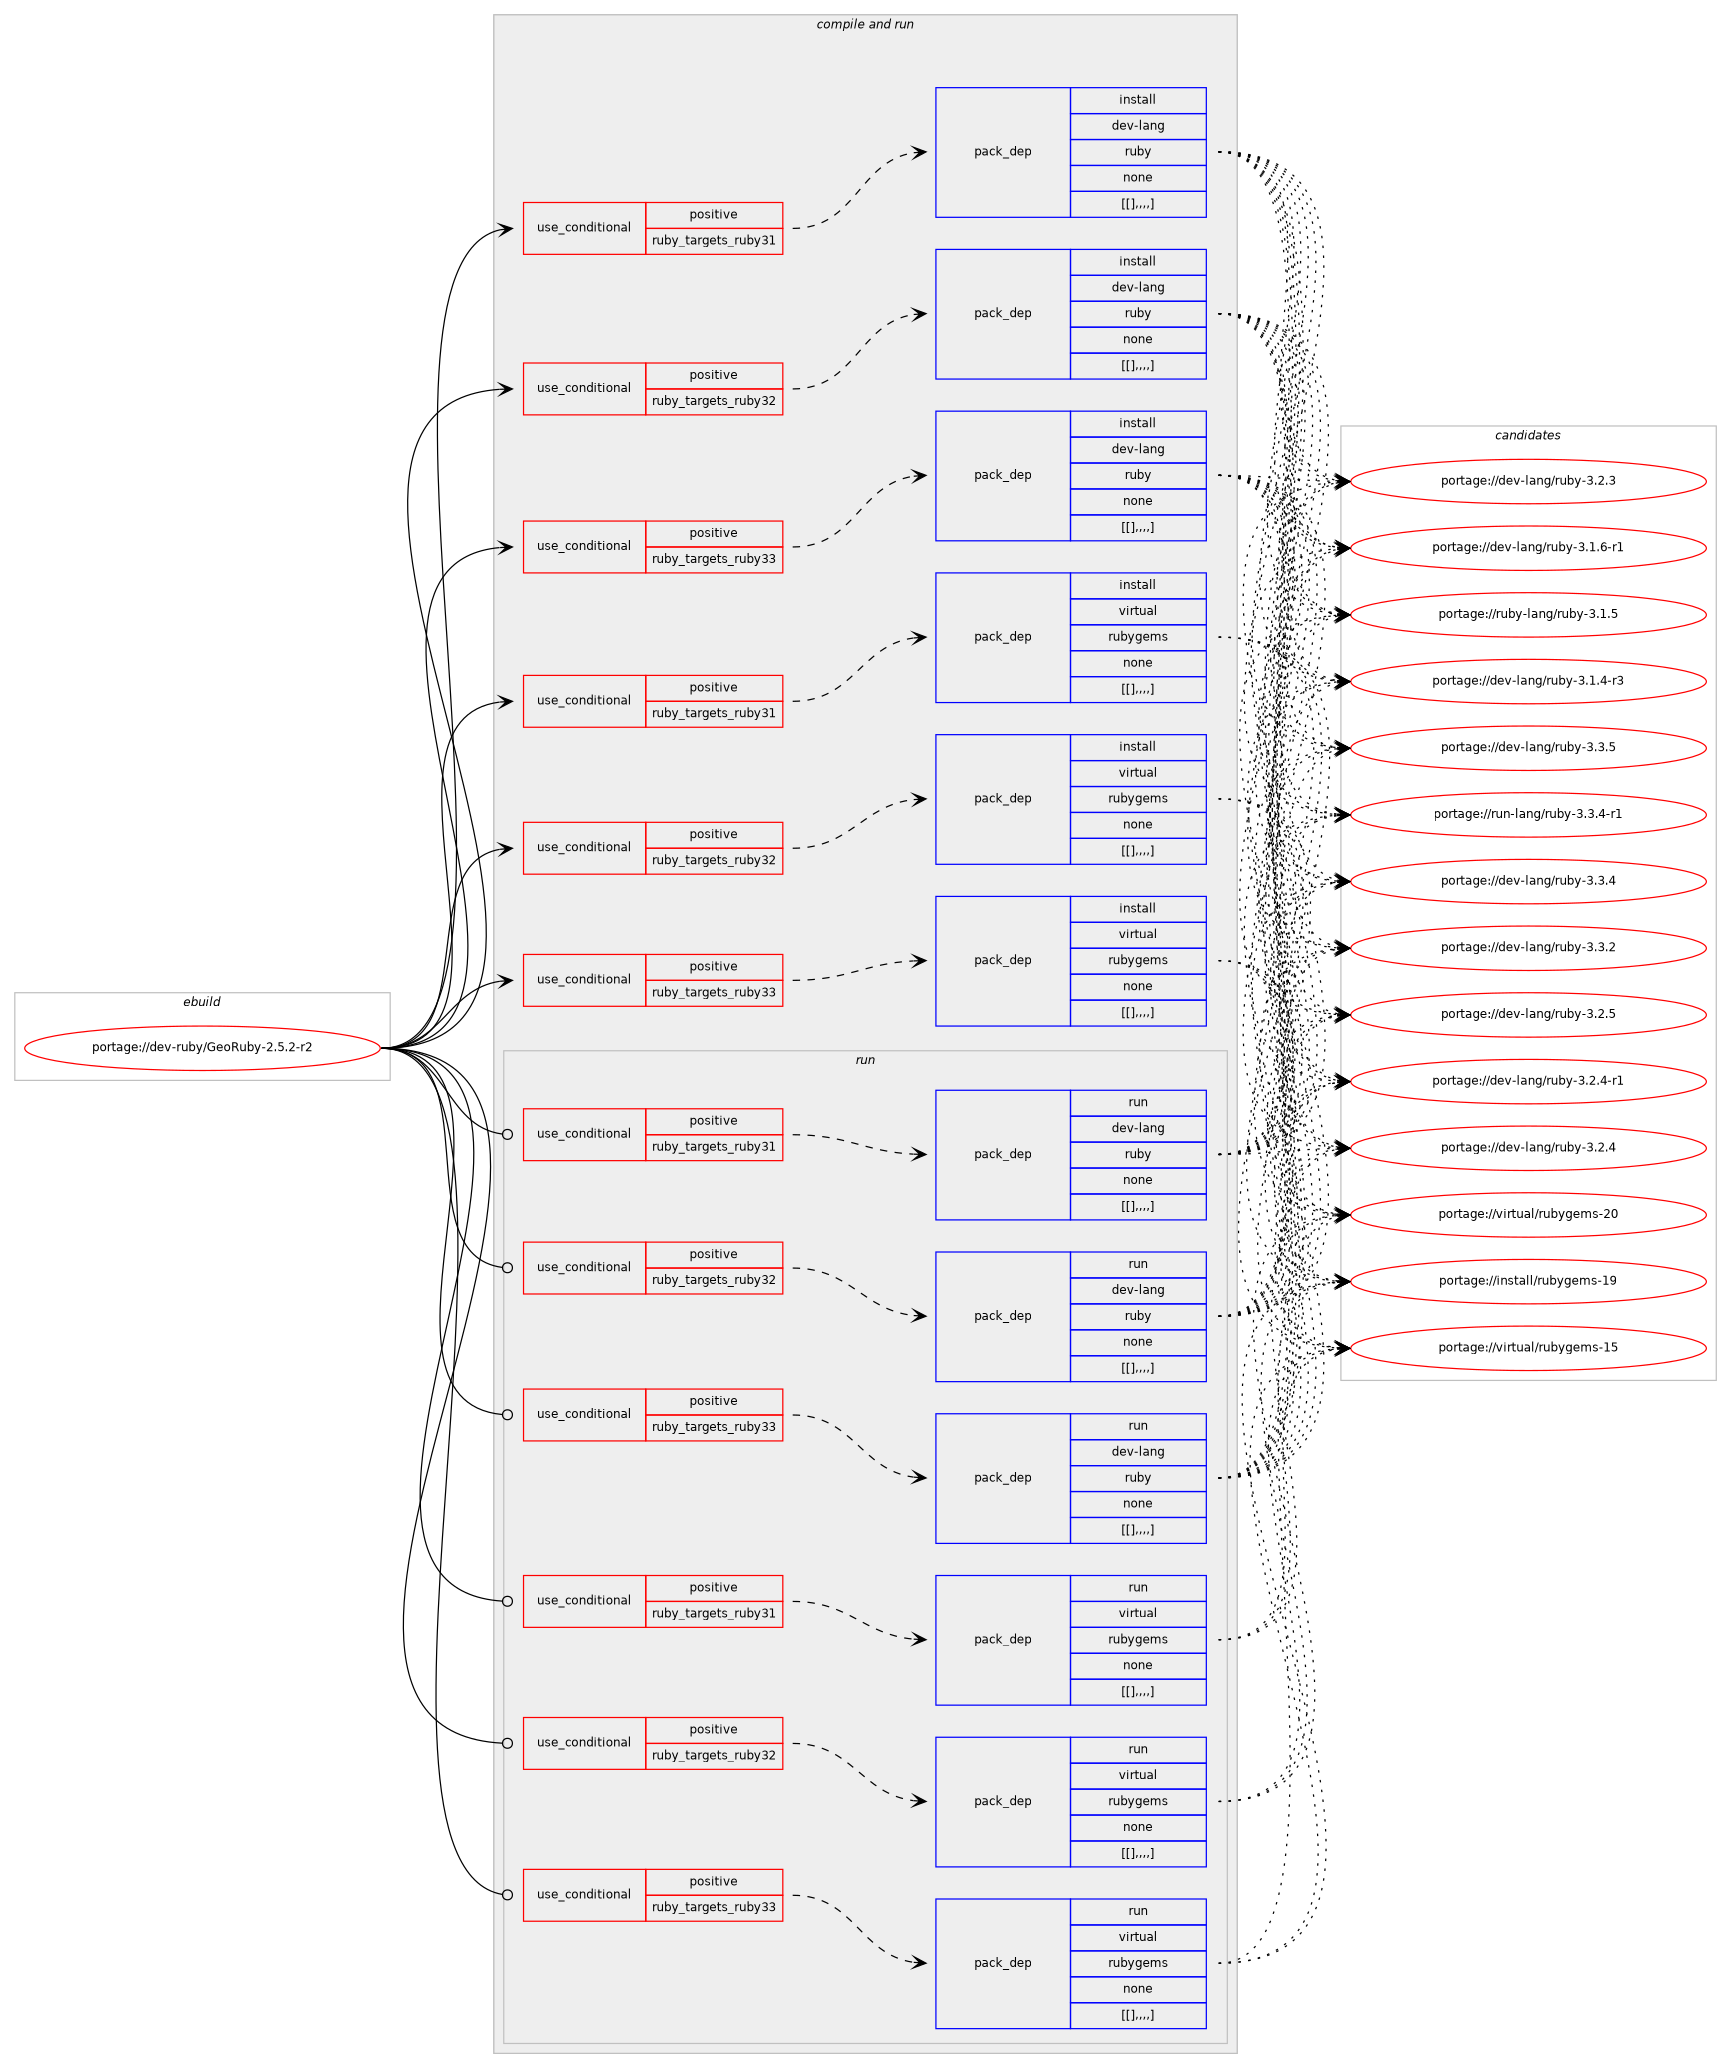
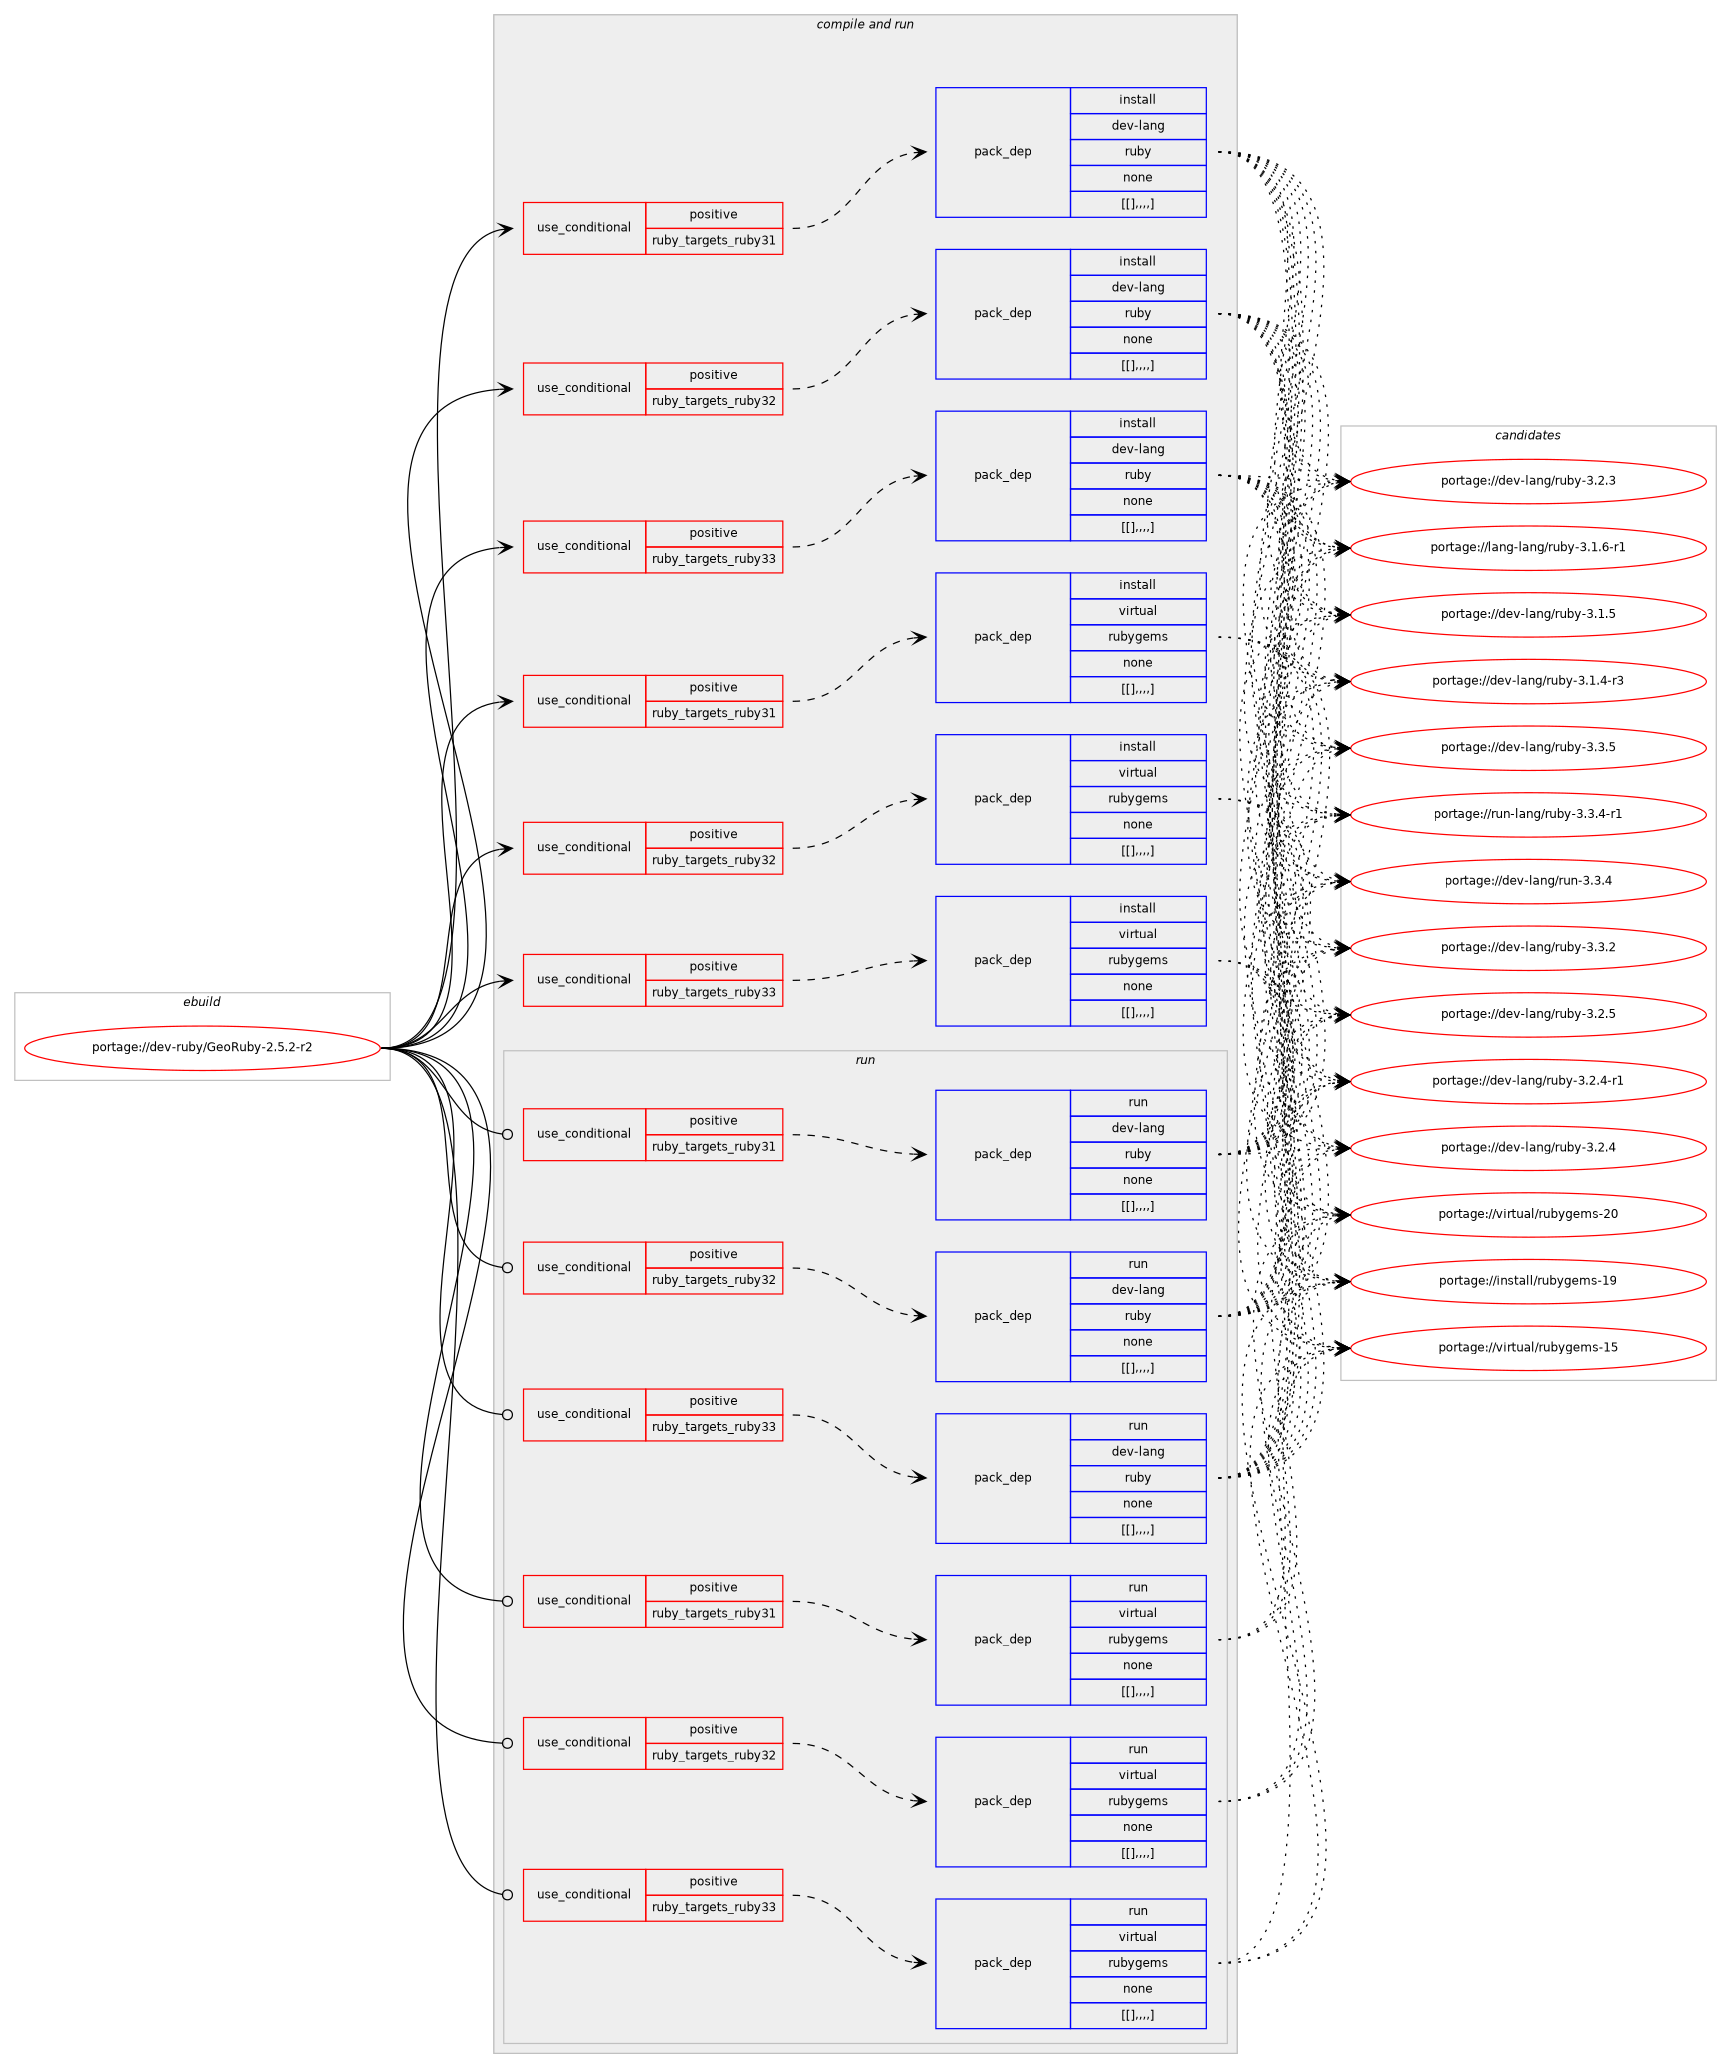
node "portage://dev-lang/ruby-3.1.6-r1": label "portage://dev-lang/ruby-3.1.6-r1" -> "portage://lang-lang/ruby-3.1.6-r1"
node "portage://ruby-lang/ruby-3.1.5": label "portage://ruby-lang/ruby-3.1.5" -> "portage://dev-lang/ruby-3.1.5"
node "portage://dev-lang/ruby-3.3.4": label "portage://dev-lang/ruby-3.3.4" -> "portage://dev-lang/run-3.3.4"
